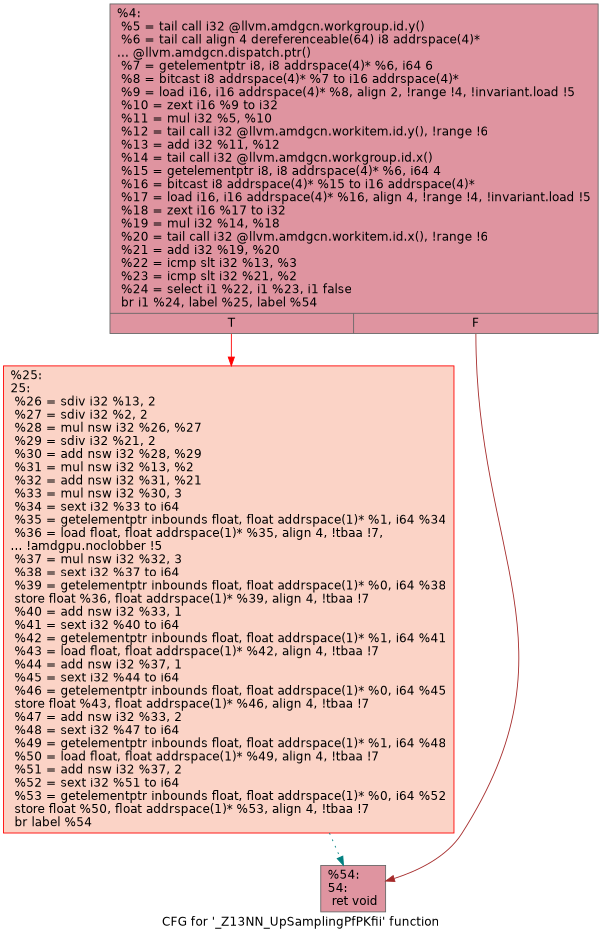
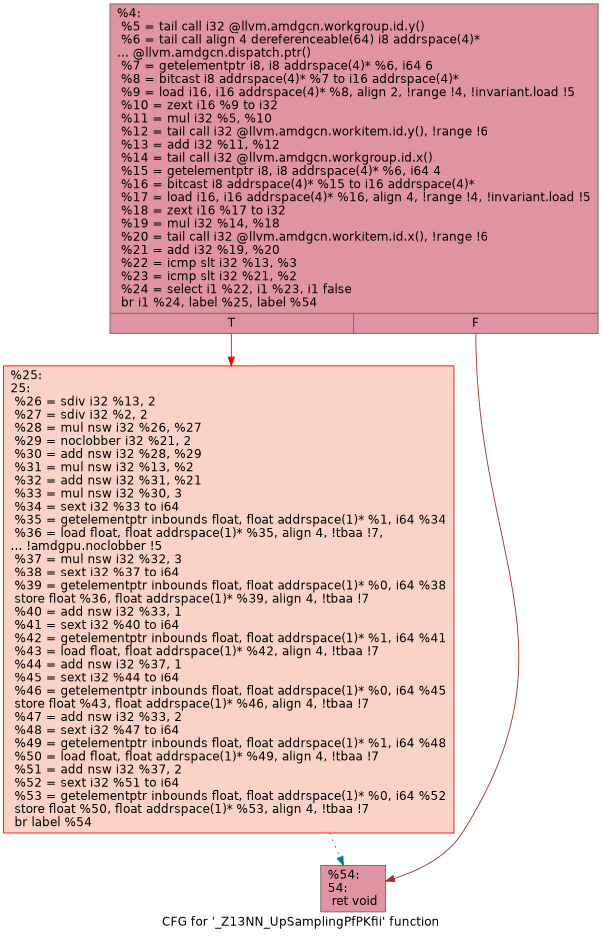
node "%25:": text "%29 = sdiv i32 %21, 2" -> "%29 = noclobber i32 %21, 2"
